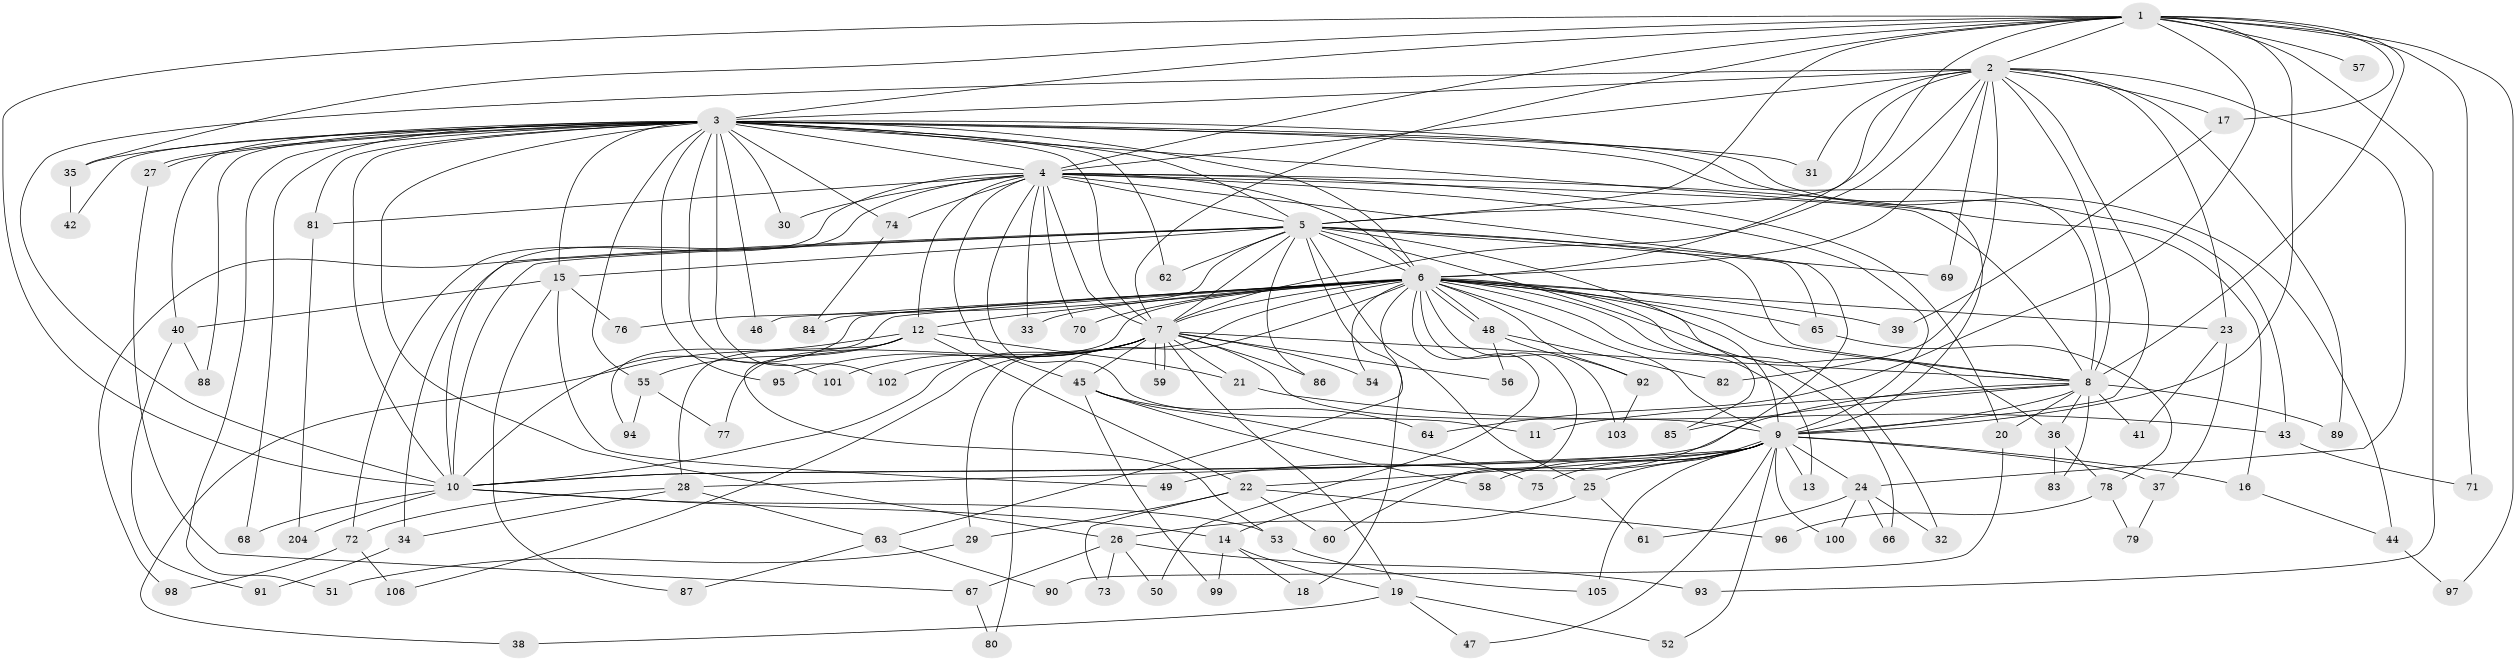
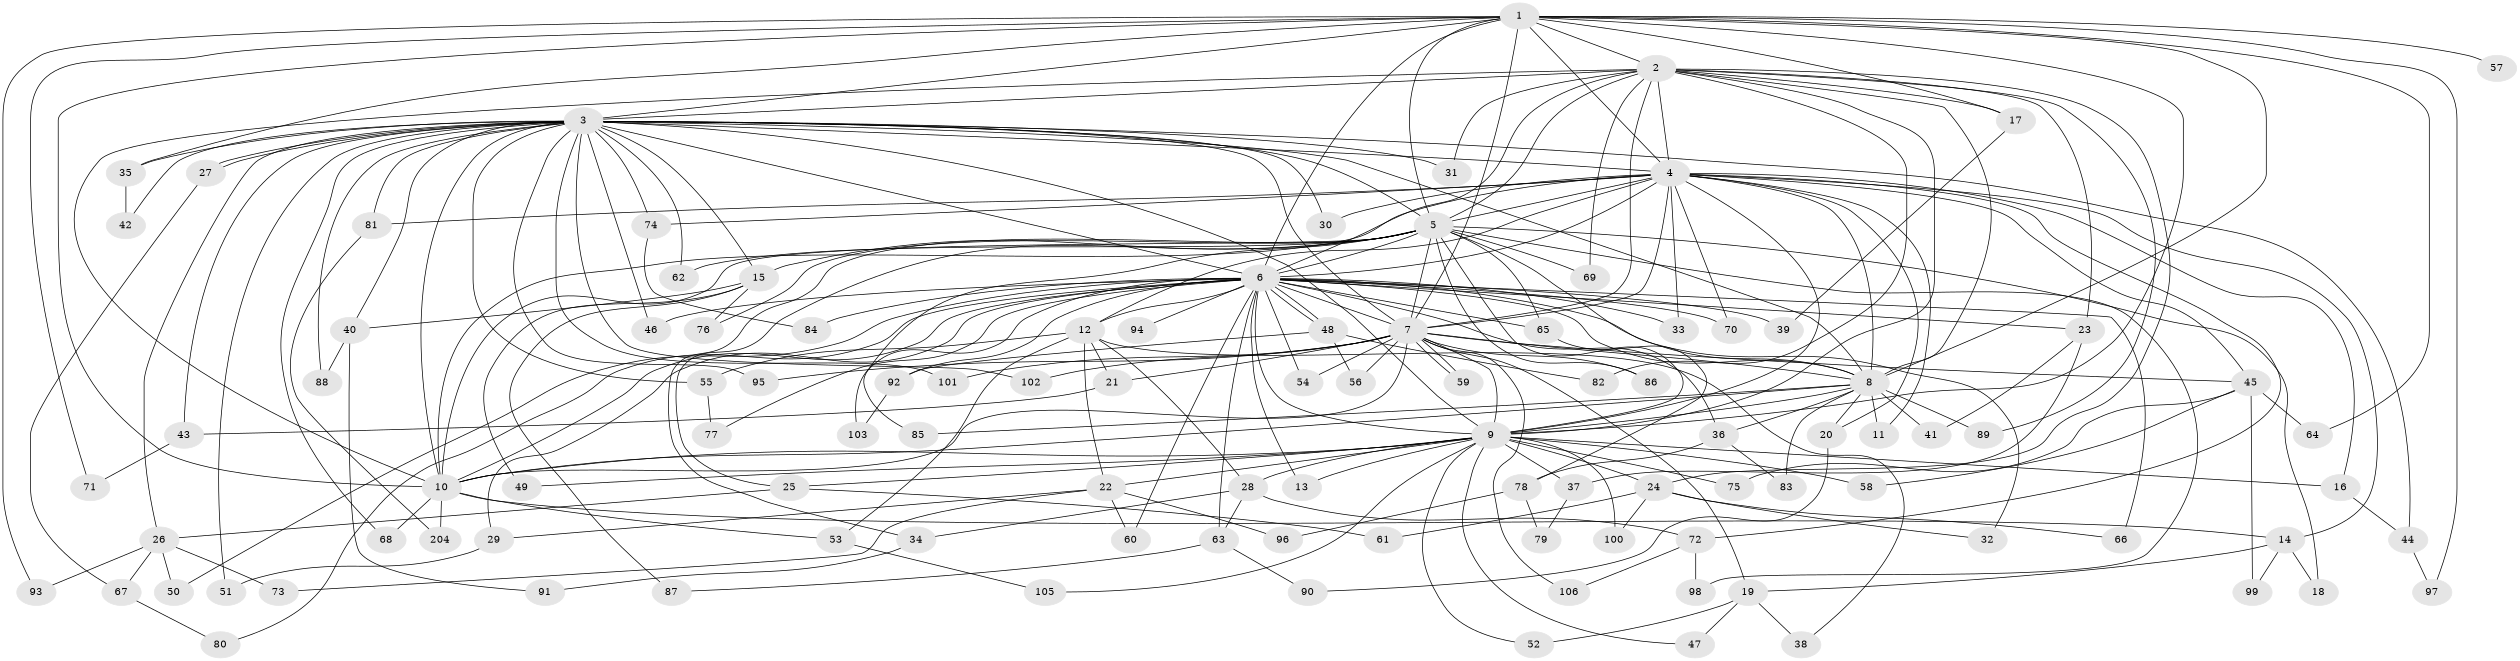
edge "55" -- "94": removed
